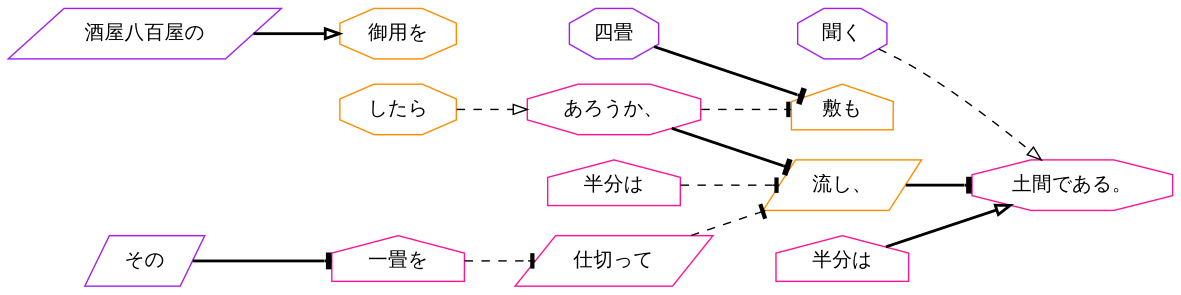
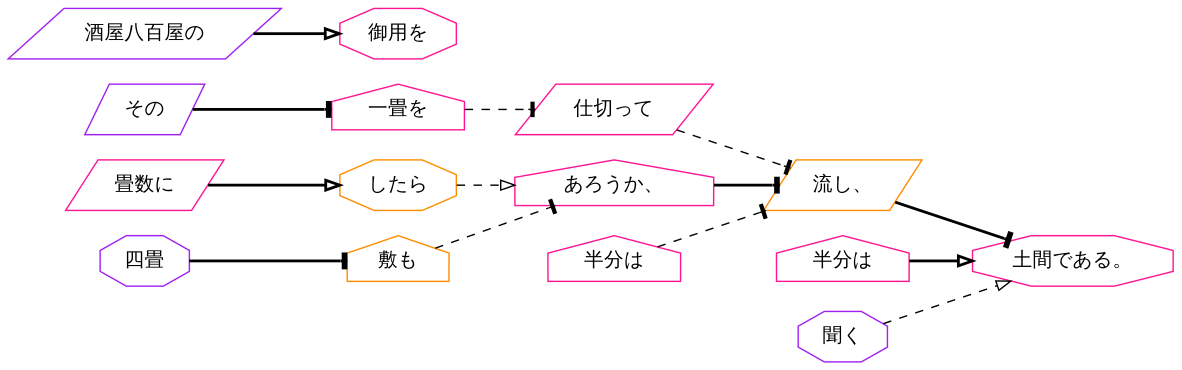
node "御用を": color darkorange -> deeppink
node "あろうか、": shape octagon -> house
edge "あろうか、" -> "敷も": reversed
node "畳数に": added
